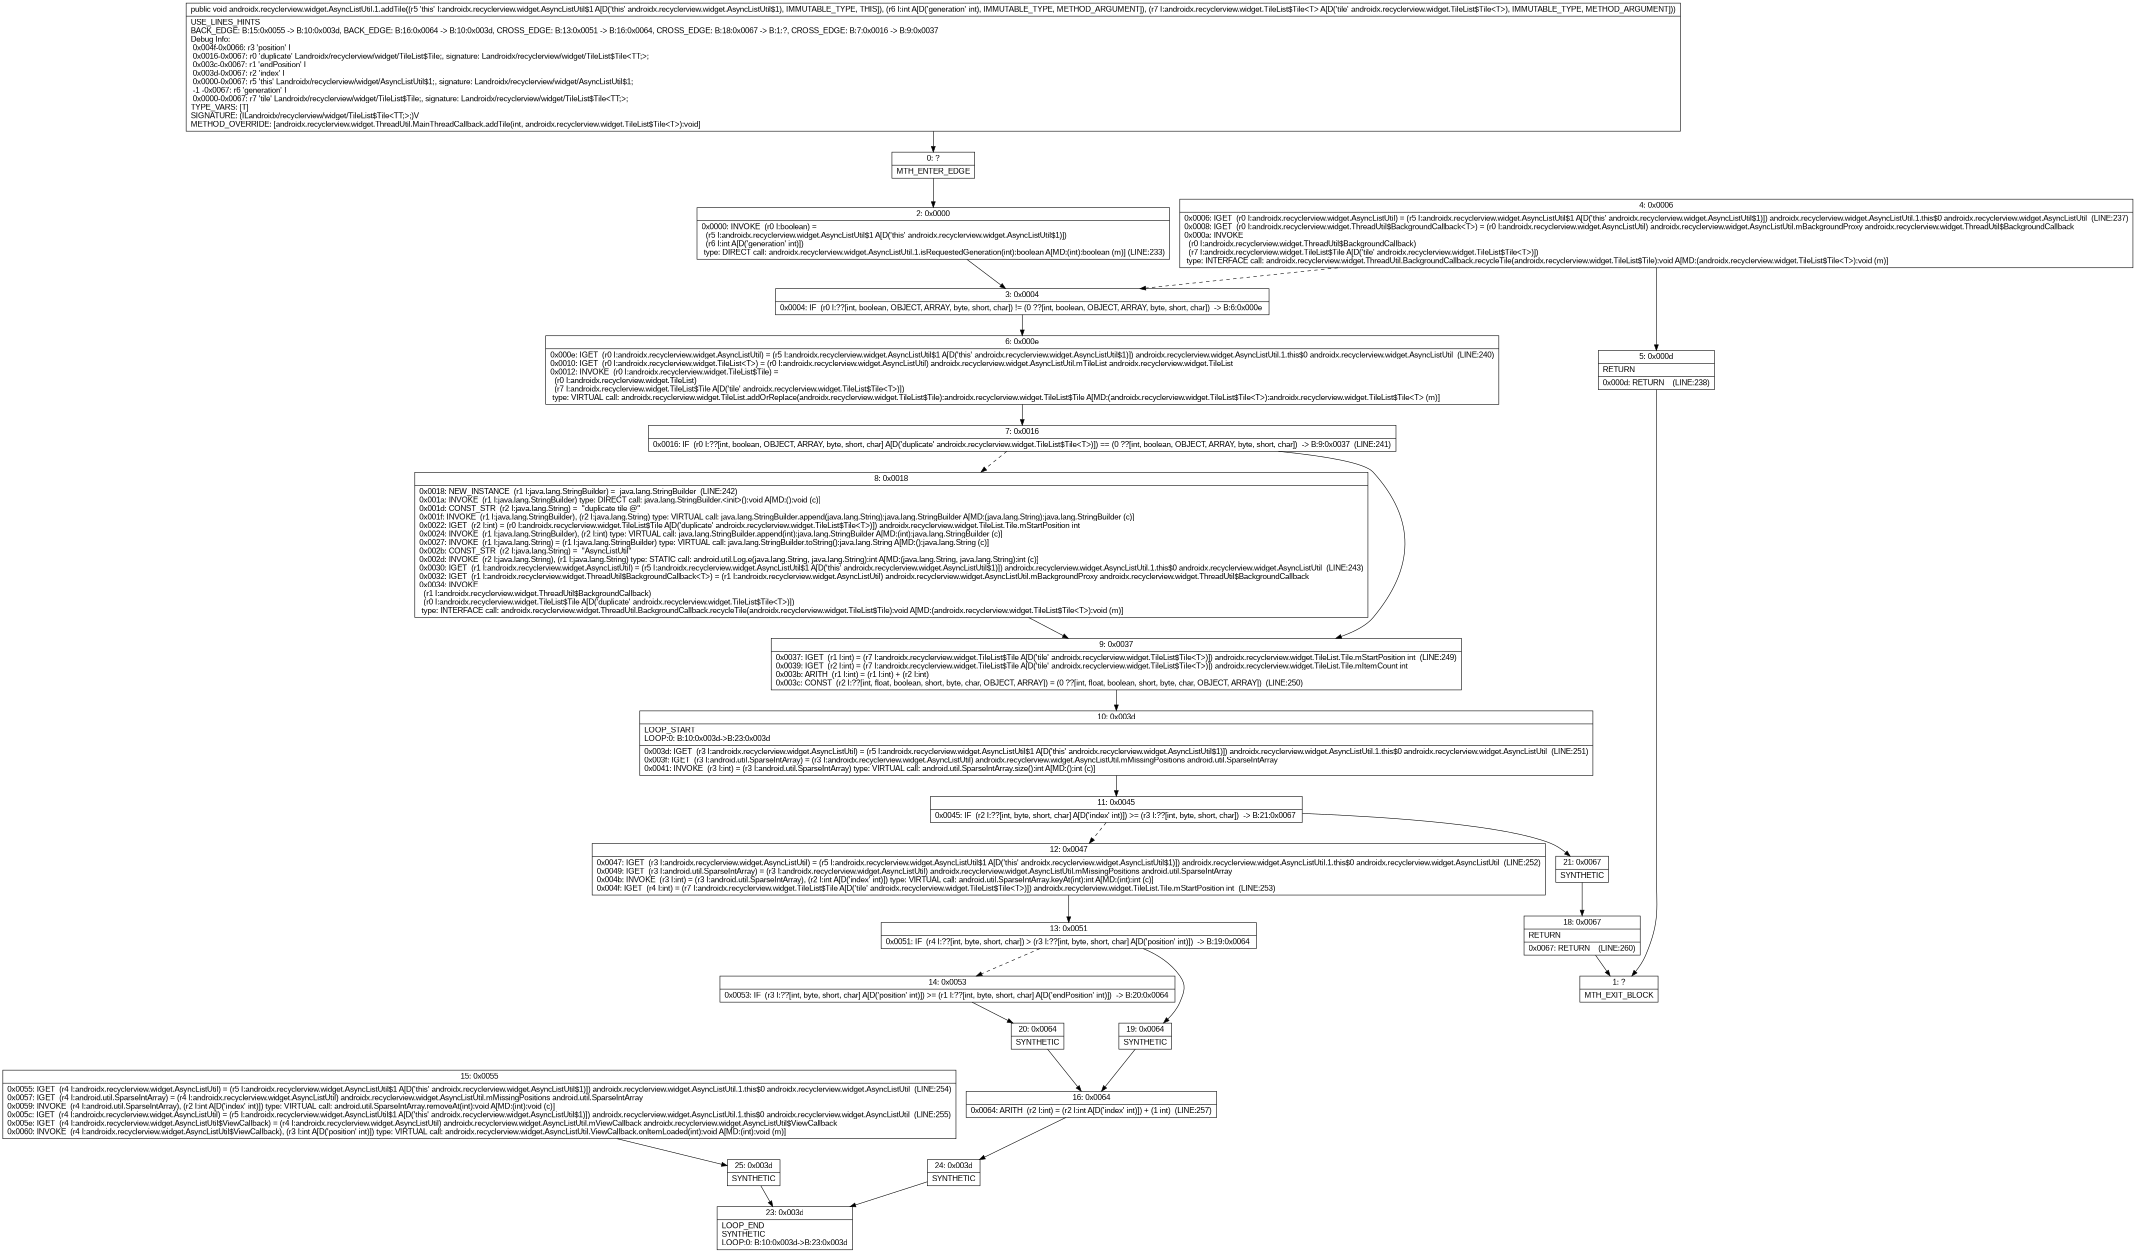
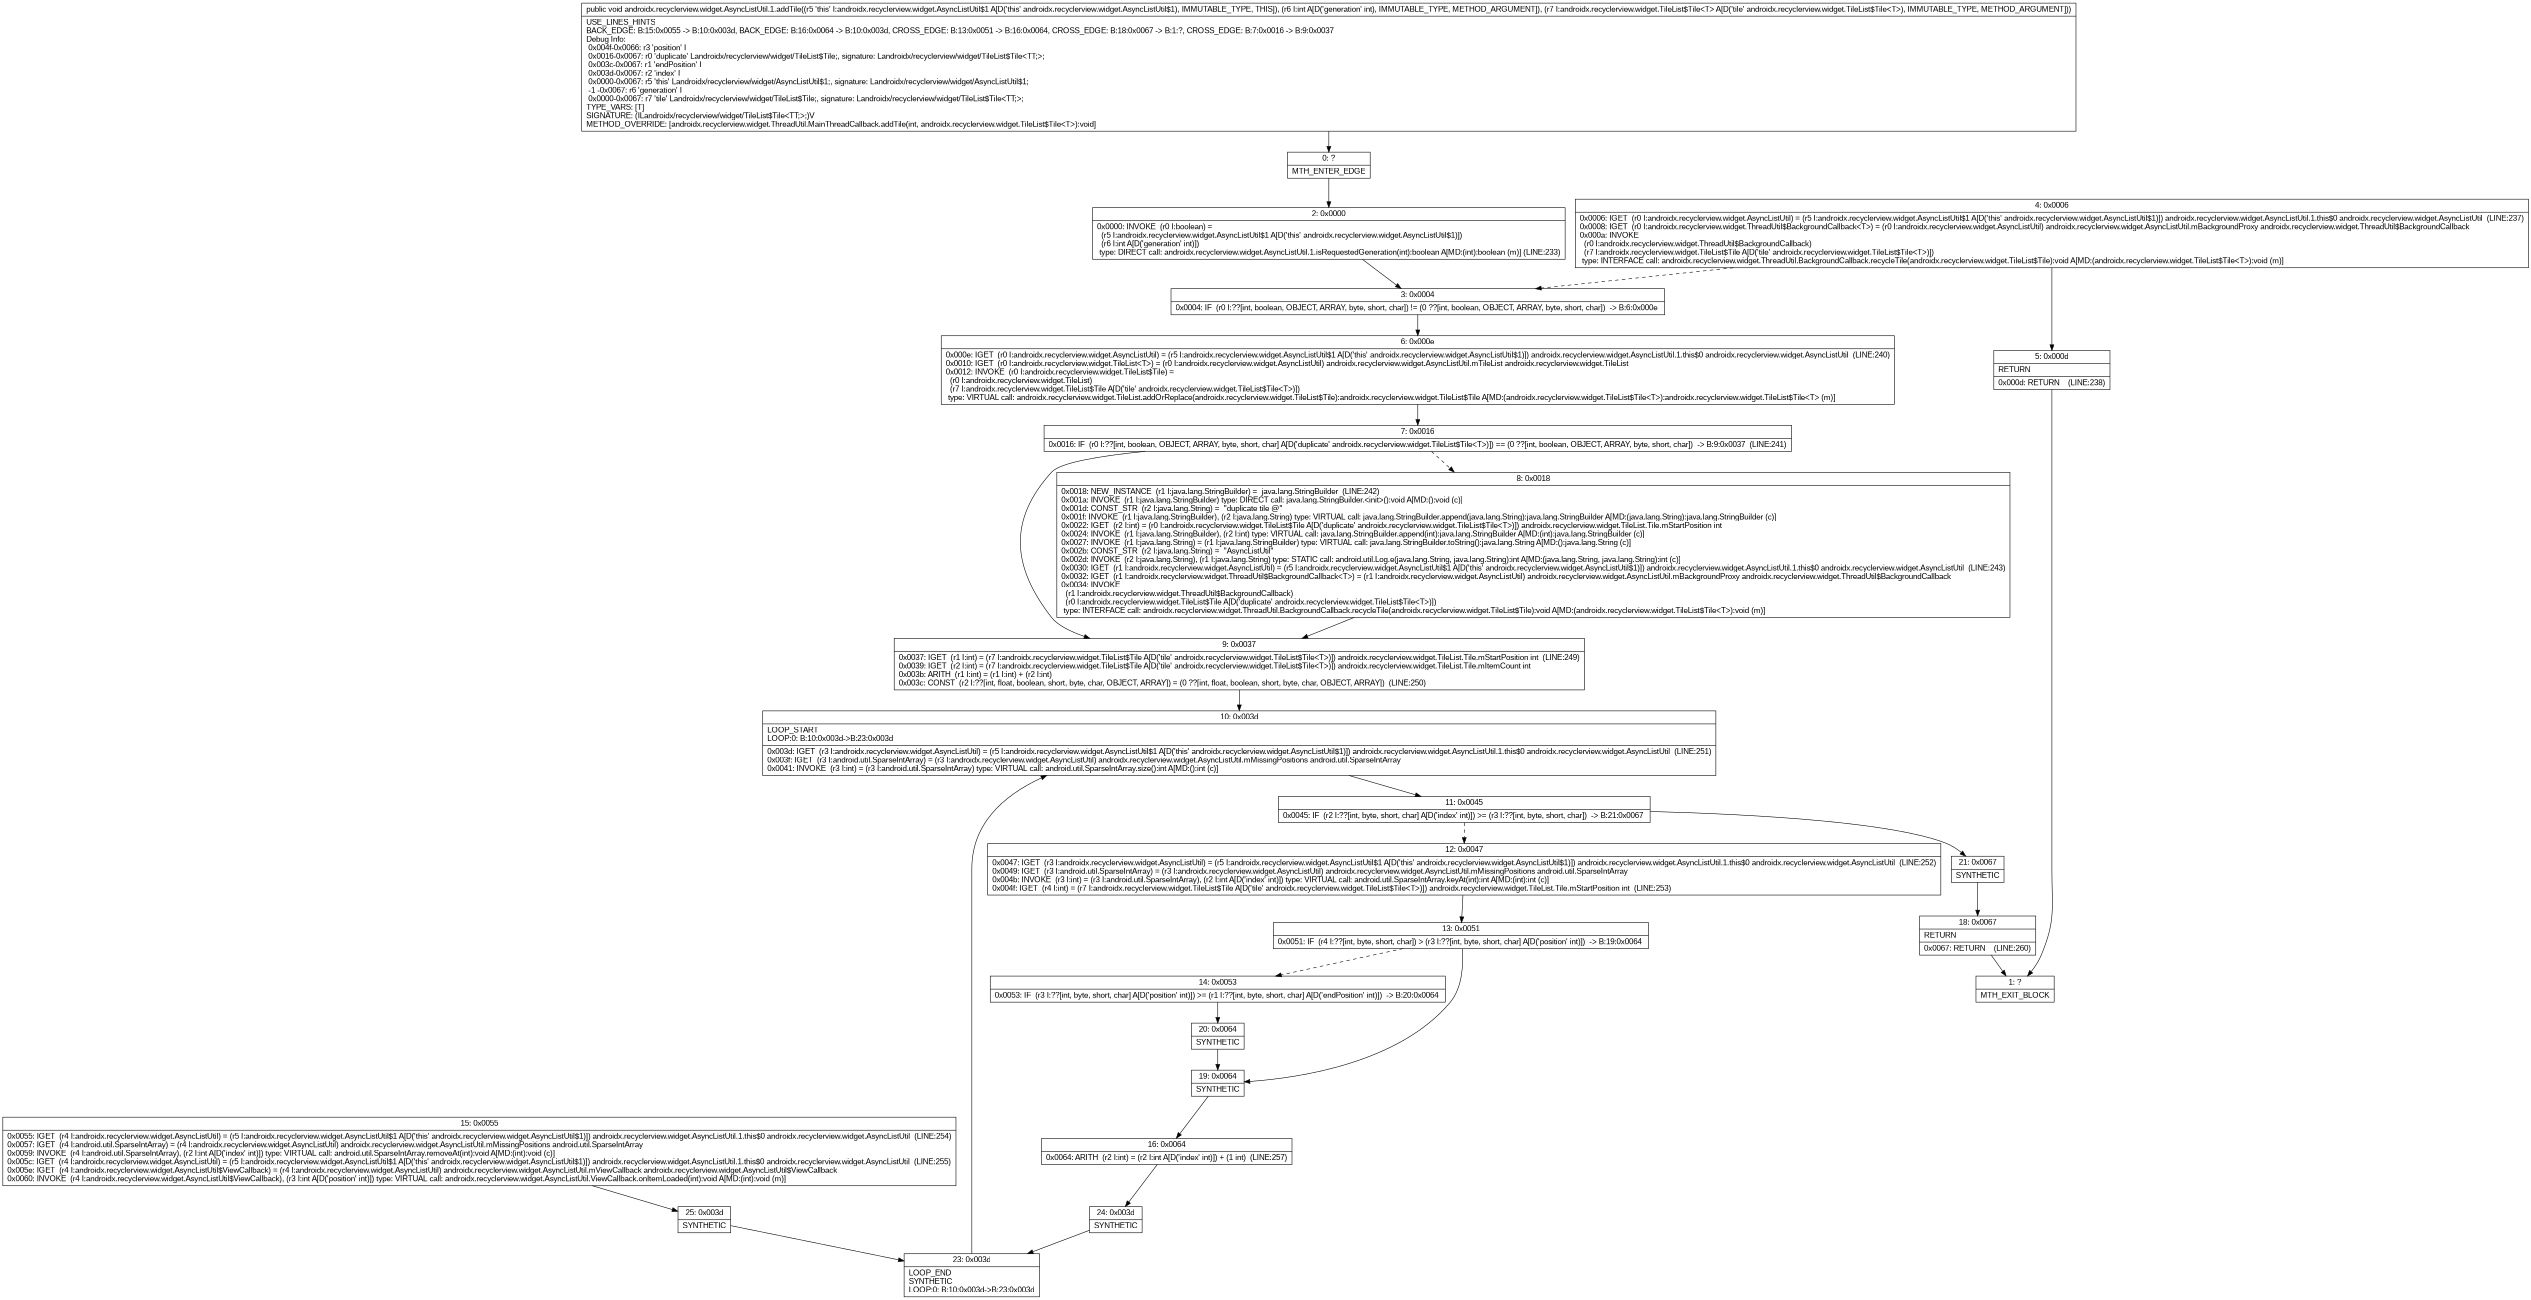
edge "23: 0x003d" -> "10: 0x003d": added
edge "20: 0x0064" -> "16: 0x0064": now "20: 0x0064" -> "19: 0x0064"
